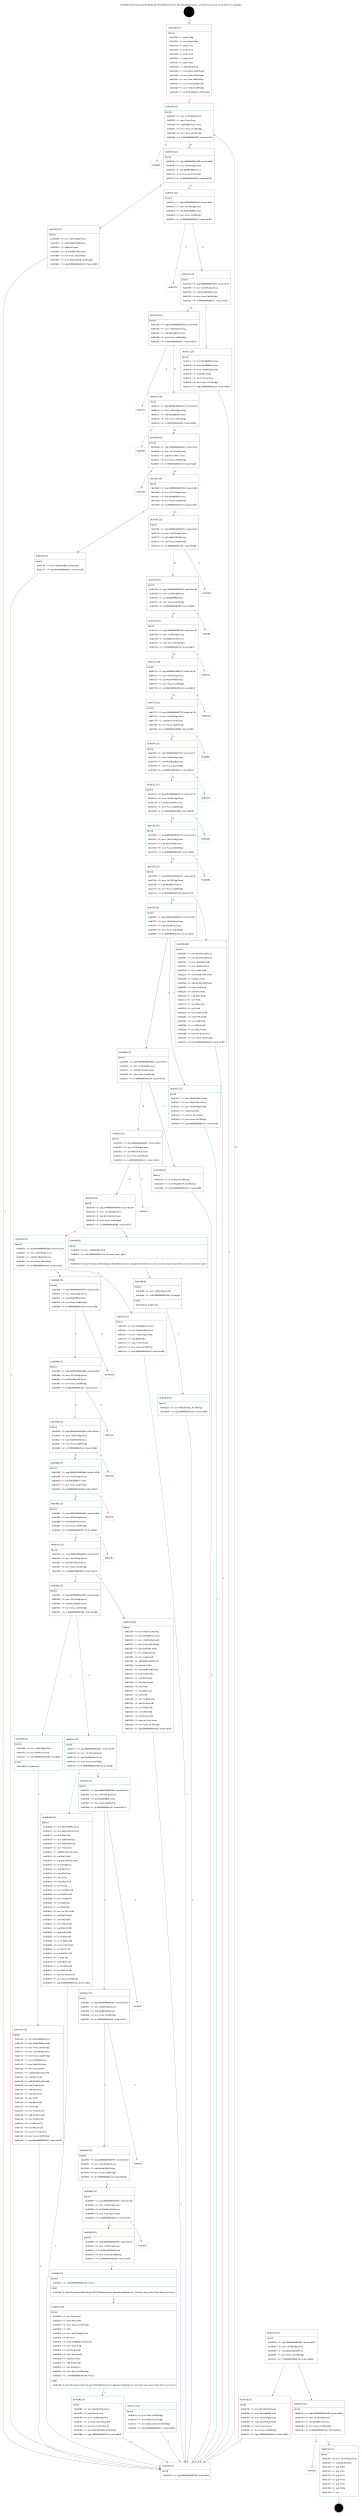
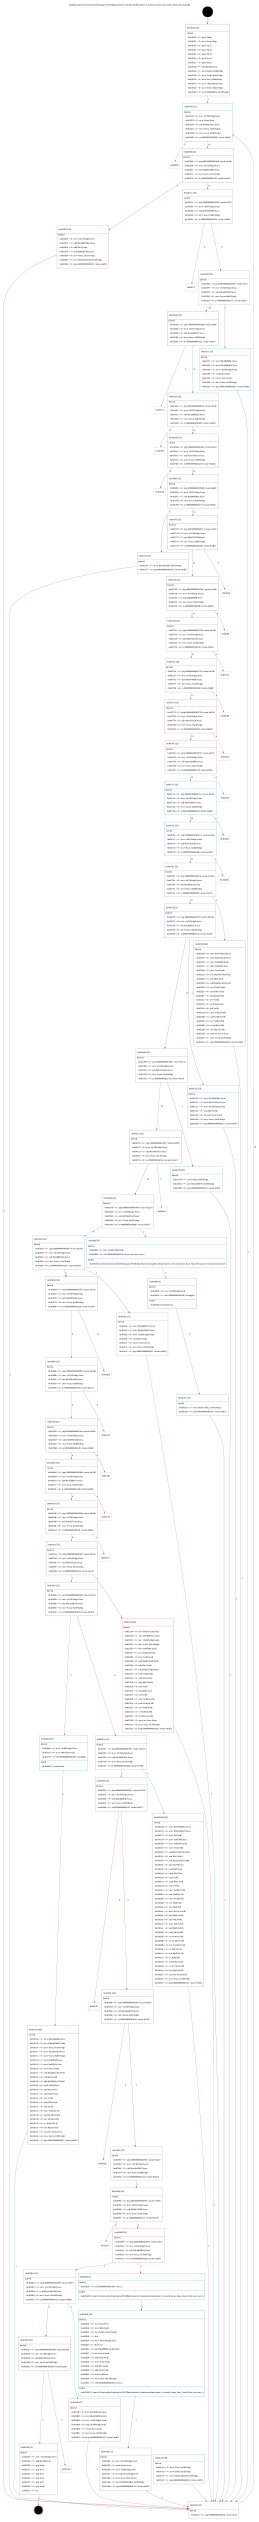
edge "0x401999 [25]" -> "0x4019b2 [25]": added, label "3"
